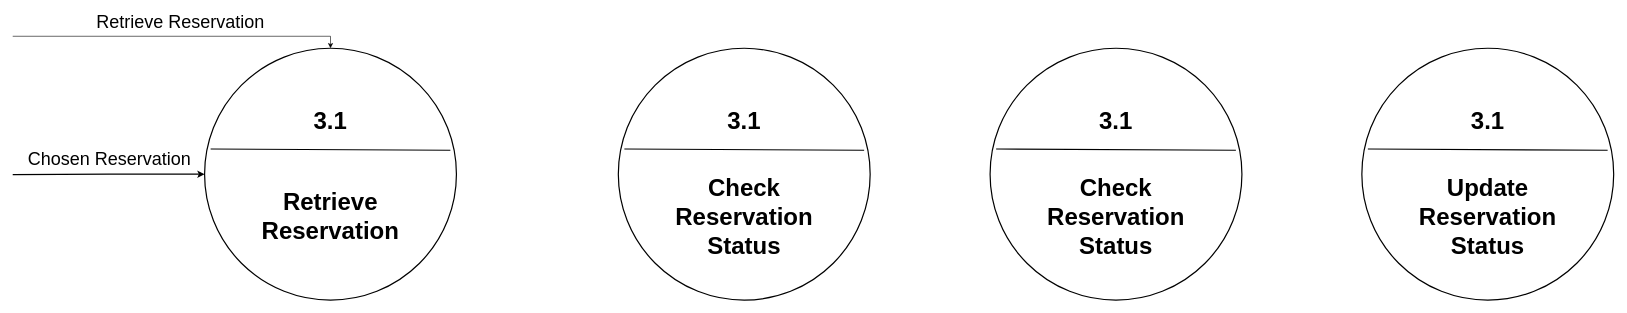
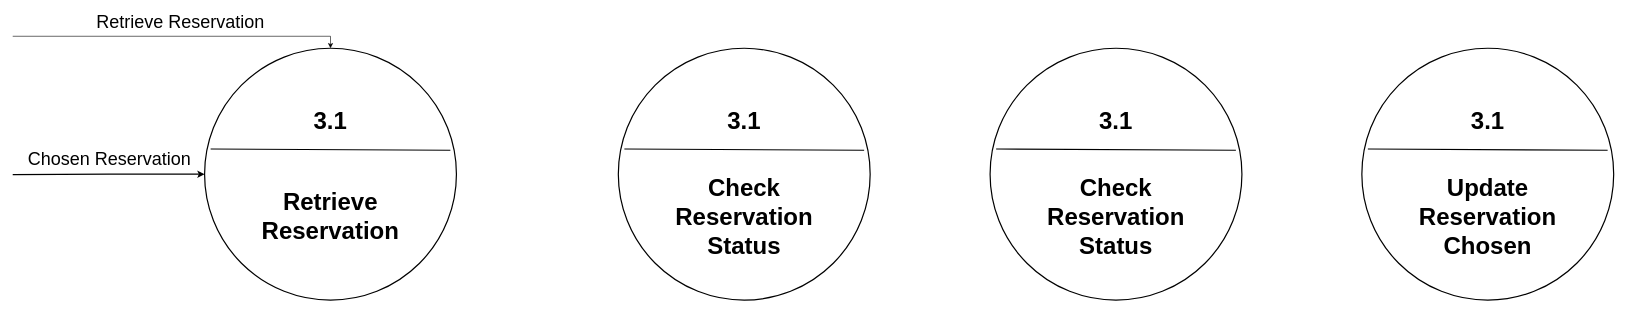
node "Update Reservation Status": label "Update Reservation Status" -> "Update Reservation Chosen"
